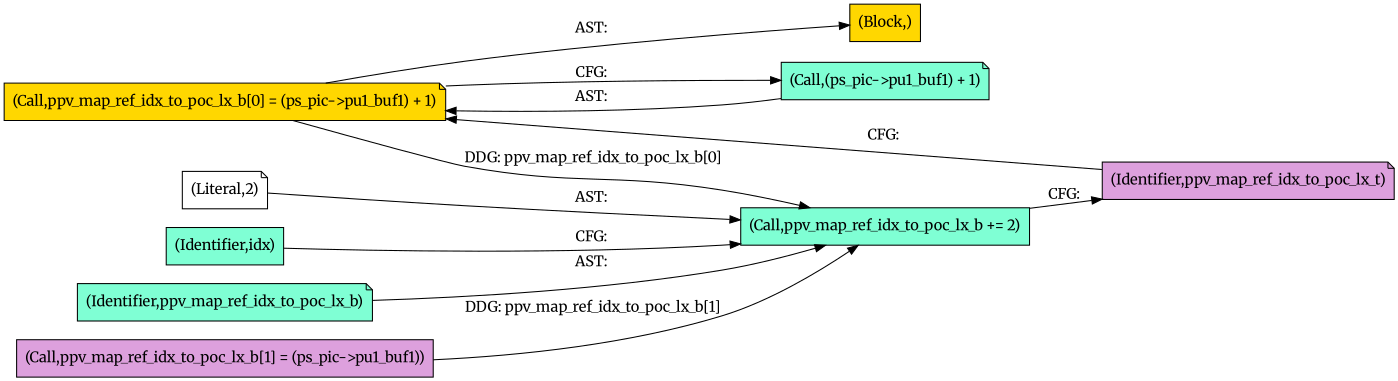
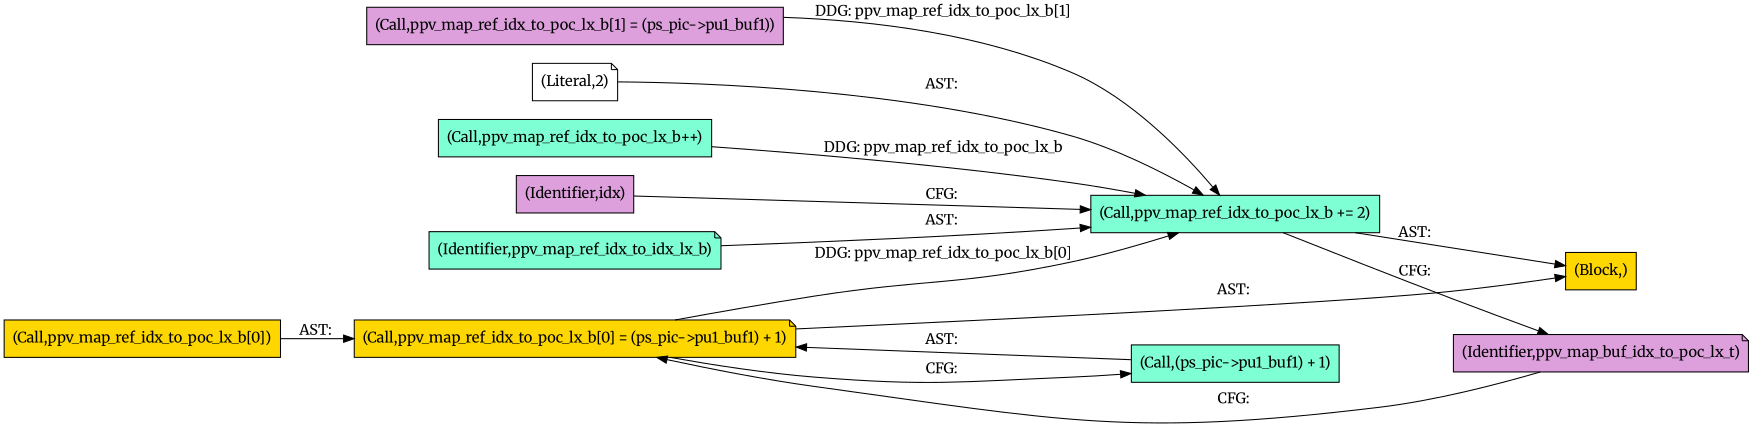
node "(Call,(ps_pic->pu1_buf1) + 1)": shape note -> box
node "(Call,ppv_map_ref_idx_to_poc_lx_b++)": added
node "(Identifier,ppv_map_ref_idx_to_poc_lx_t)": label "(Identifier,ppv_map_ref_idx_to_poc_lx_t)" -> "(Identifier,ppv_map_buf_idx_to_poc_lx_t)"
node "(Identifier,idx)": fillcolor aquamarine -> plum
edge "(Call,ppv_map_ref_idx_to_poc_lx_b += 2)" -> "(Block,)": added, label "AST:"
node "(Identifier,ppv_map_ref_idx_to_poc_lx_b)": label "(Identifier,ppv_map_ref_idx_to_poc_lx_b)" -> "(Identifier,ppv_map_ref_idx_to_idx_lx_b)"
node "(Call,ppv_map_ref_idx_to_poc_lx_b[0])": added
